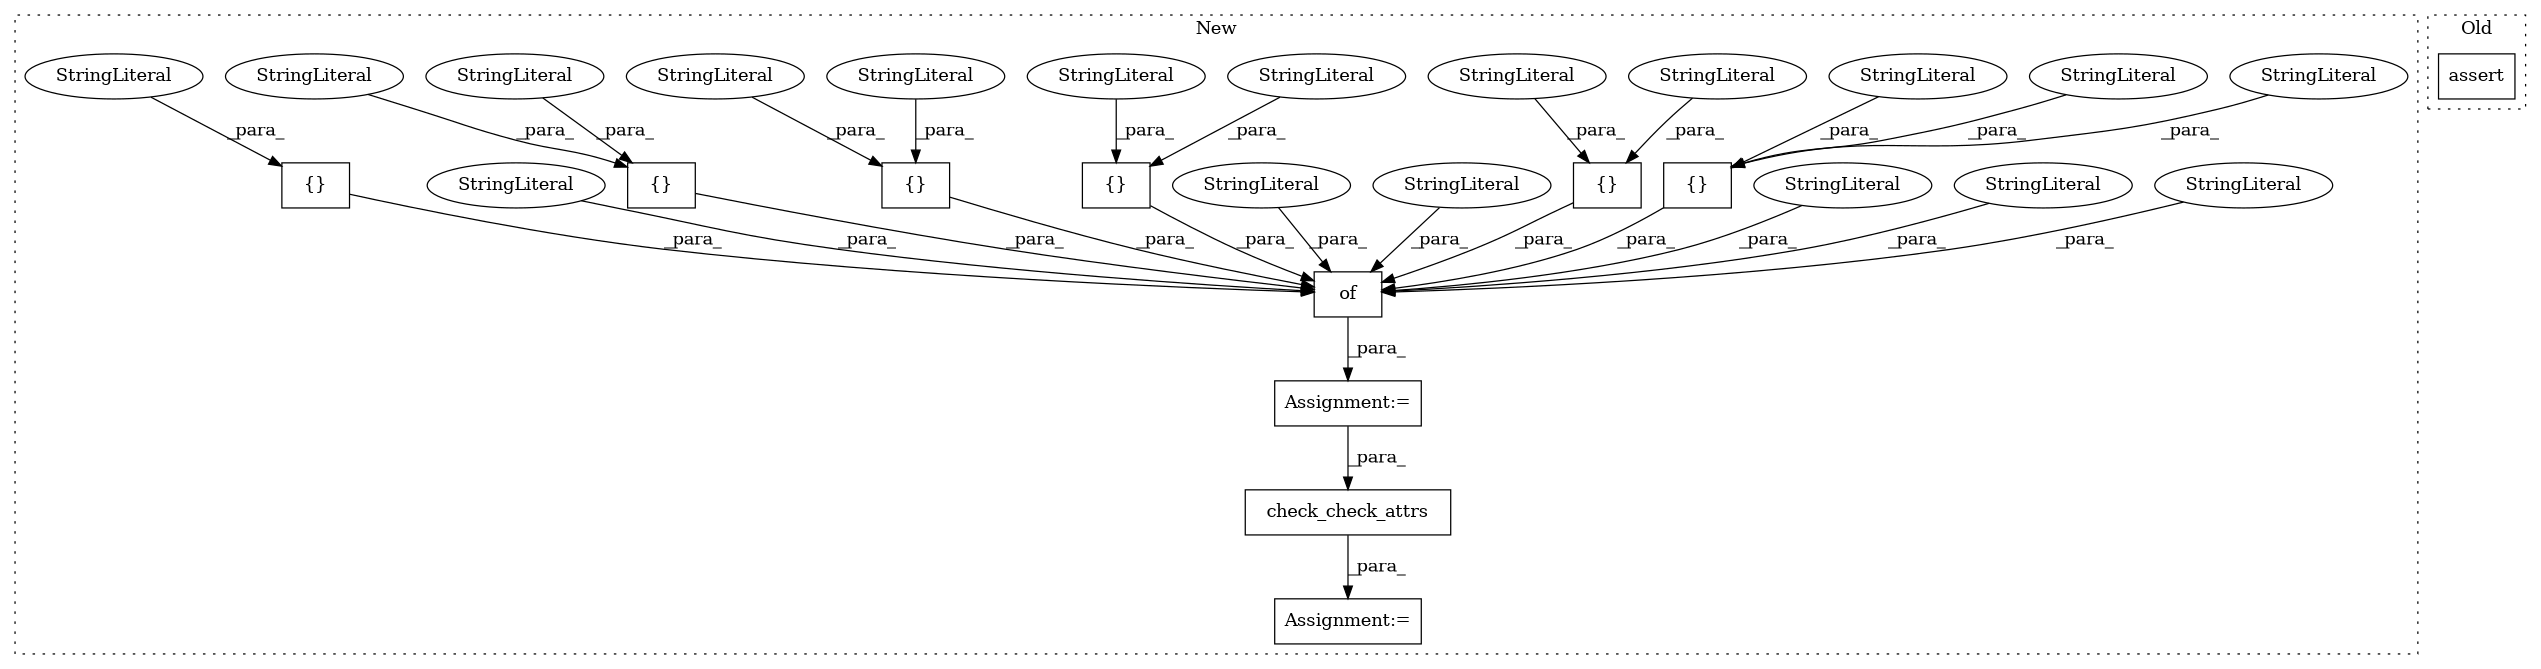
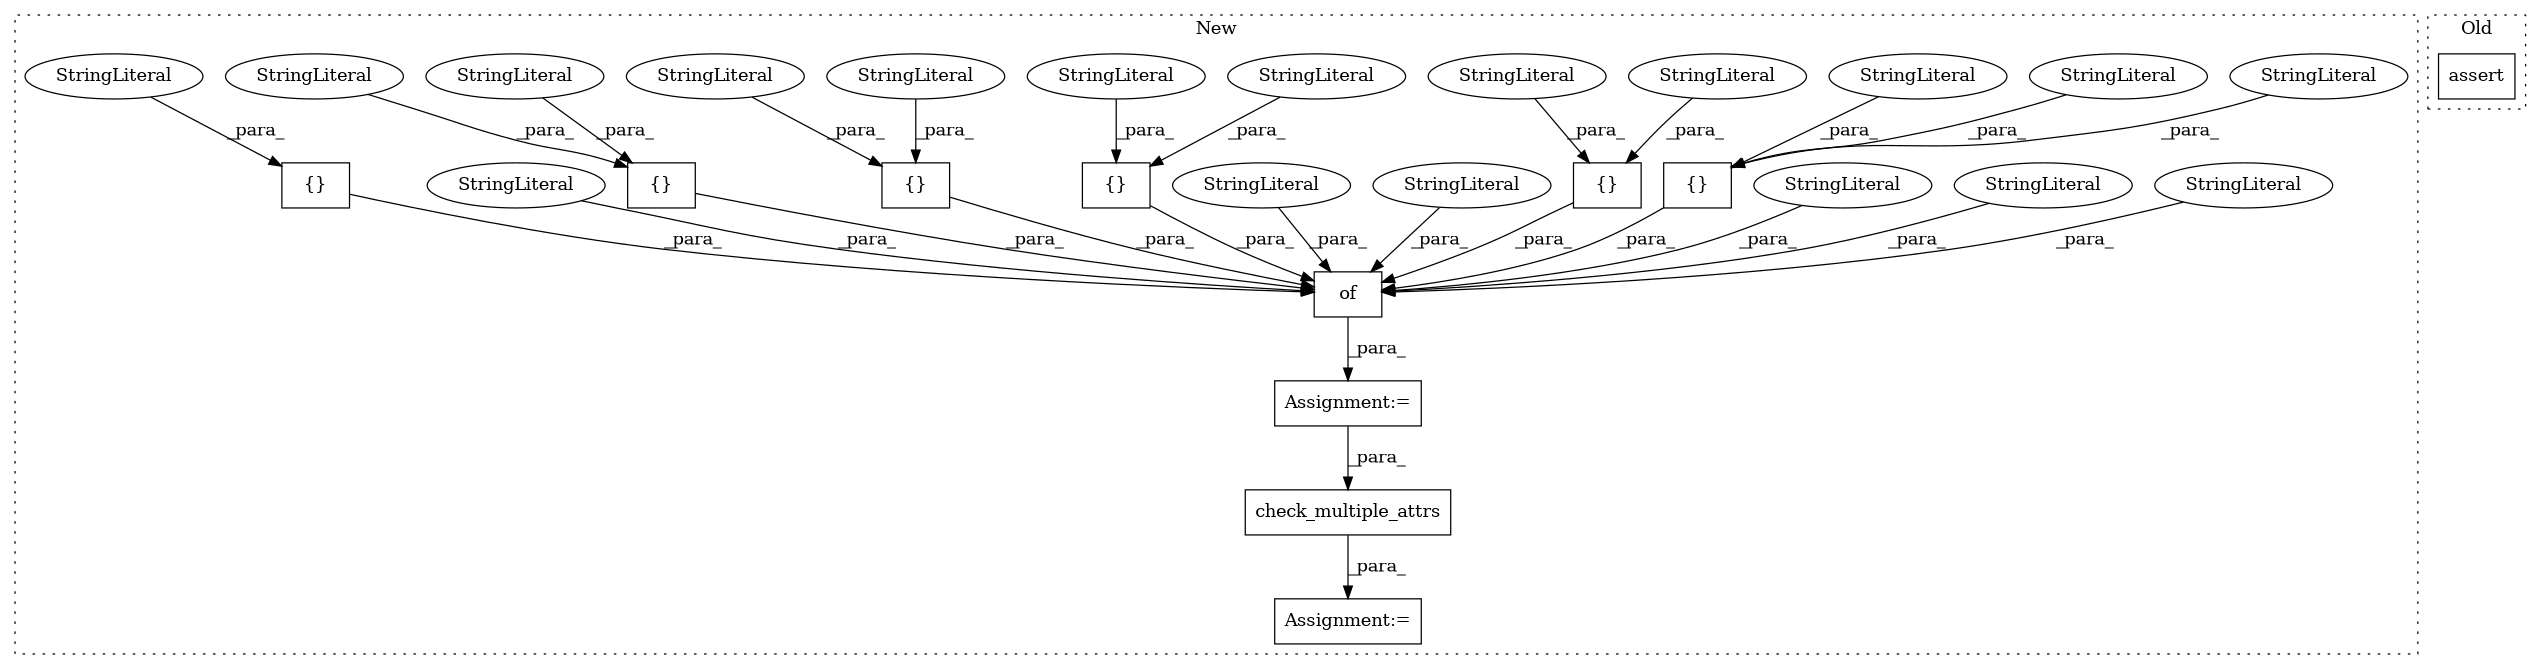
node "check_check_attrs": label "check_check_attrs" -> "check_multiple_attrs"
